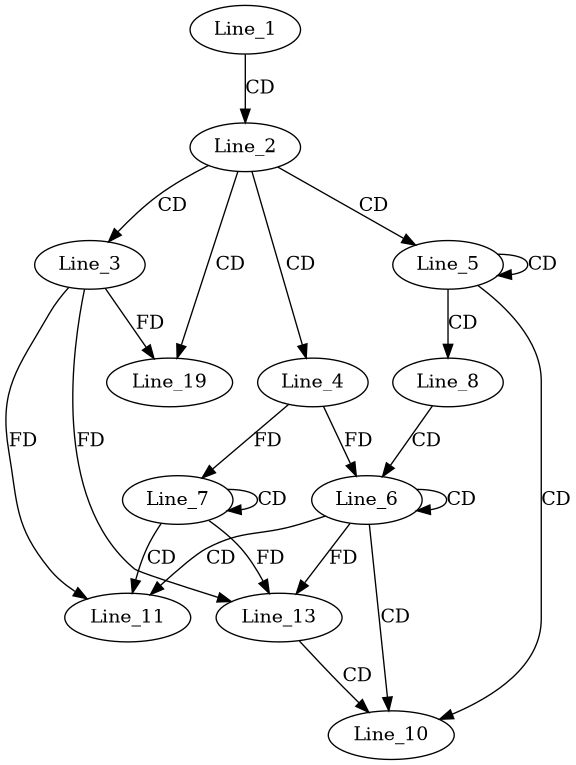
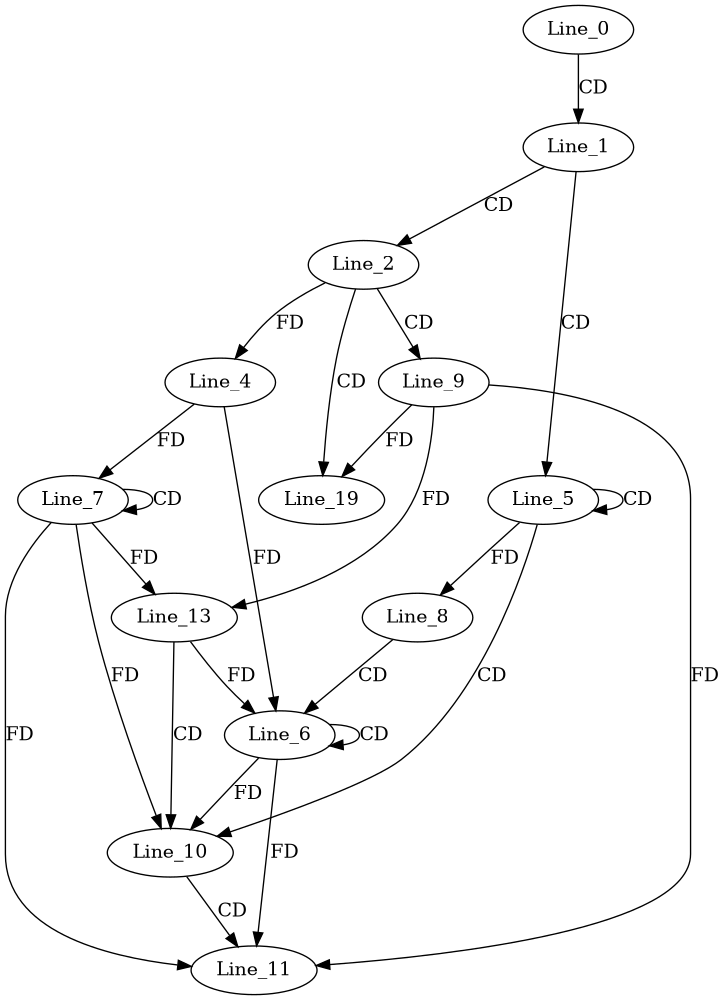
node "Line_0": added
edge "Line_2" -> "Line_5": now "Line_1" -> "Line_5"
node "Line_3": label "Line_3" -> "Line_9"
edge "Line_2" -> "Line_4": label "CD" -> "FD"
edge "Line_5" -> "Line_8": label "CD" -> "FD"
edge "Line_6" -> "Line_13": reversed
edge "Line_7" -> "Line_11": label "CD" -> "FD"
edge "Line_6" -> "Line_11": label "CD" -> "FD"
edge "Line_6" -> "Line_10": label "CD" -> "FD"
edge "Line_7" -> "Line_10": added, label "FD"
edge "Line_10" -> "Line_11": added, label "CD"
